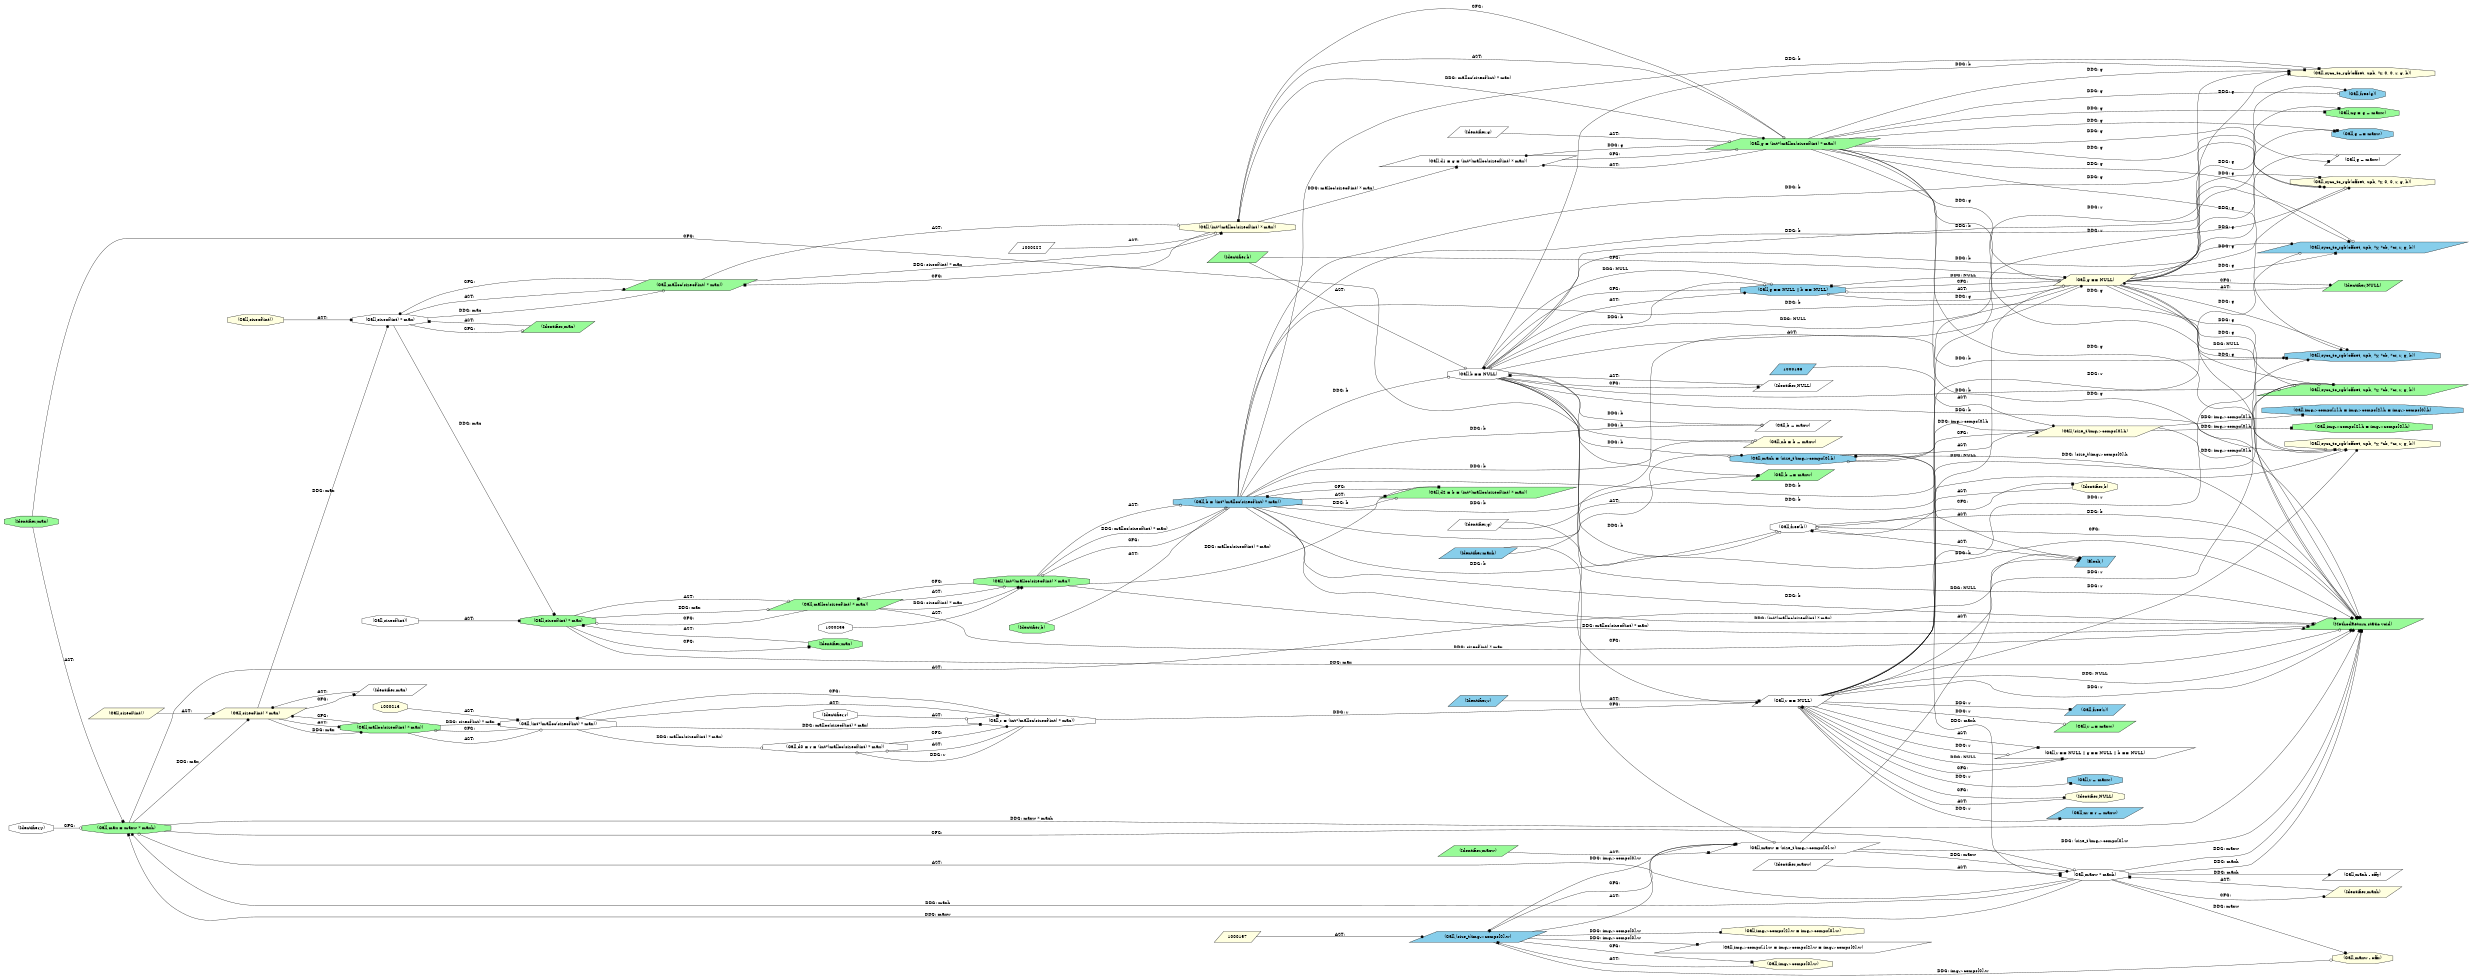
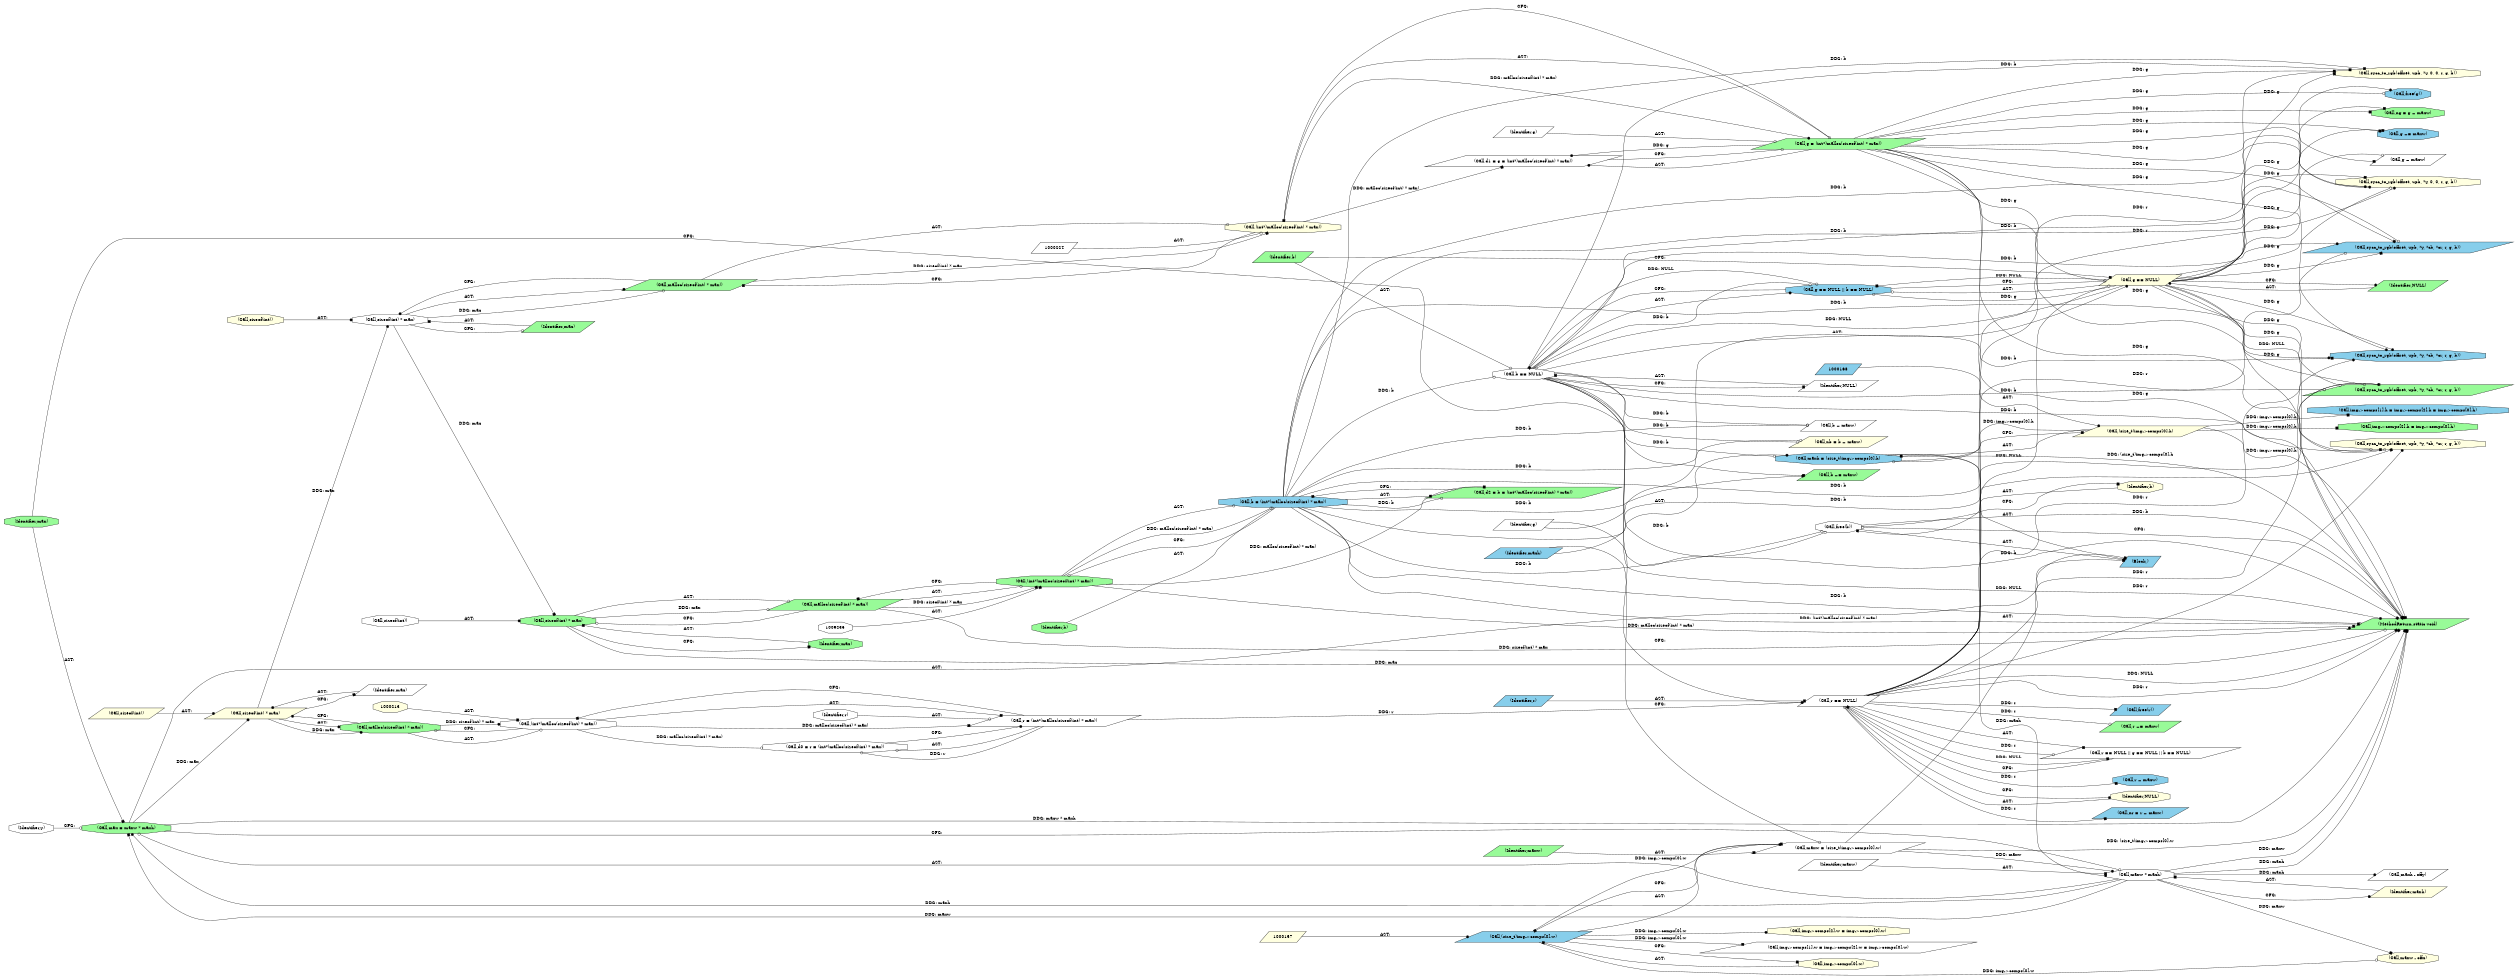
node "1000235": label "1000235" -> "1009235"
node "(Call,r = (int*)malloc(sizeof(int) * max))": shape octagon -> parallelogram
